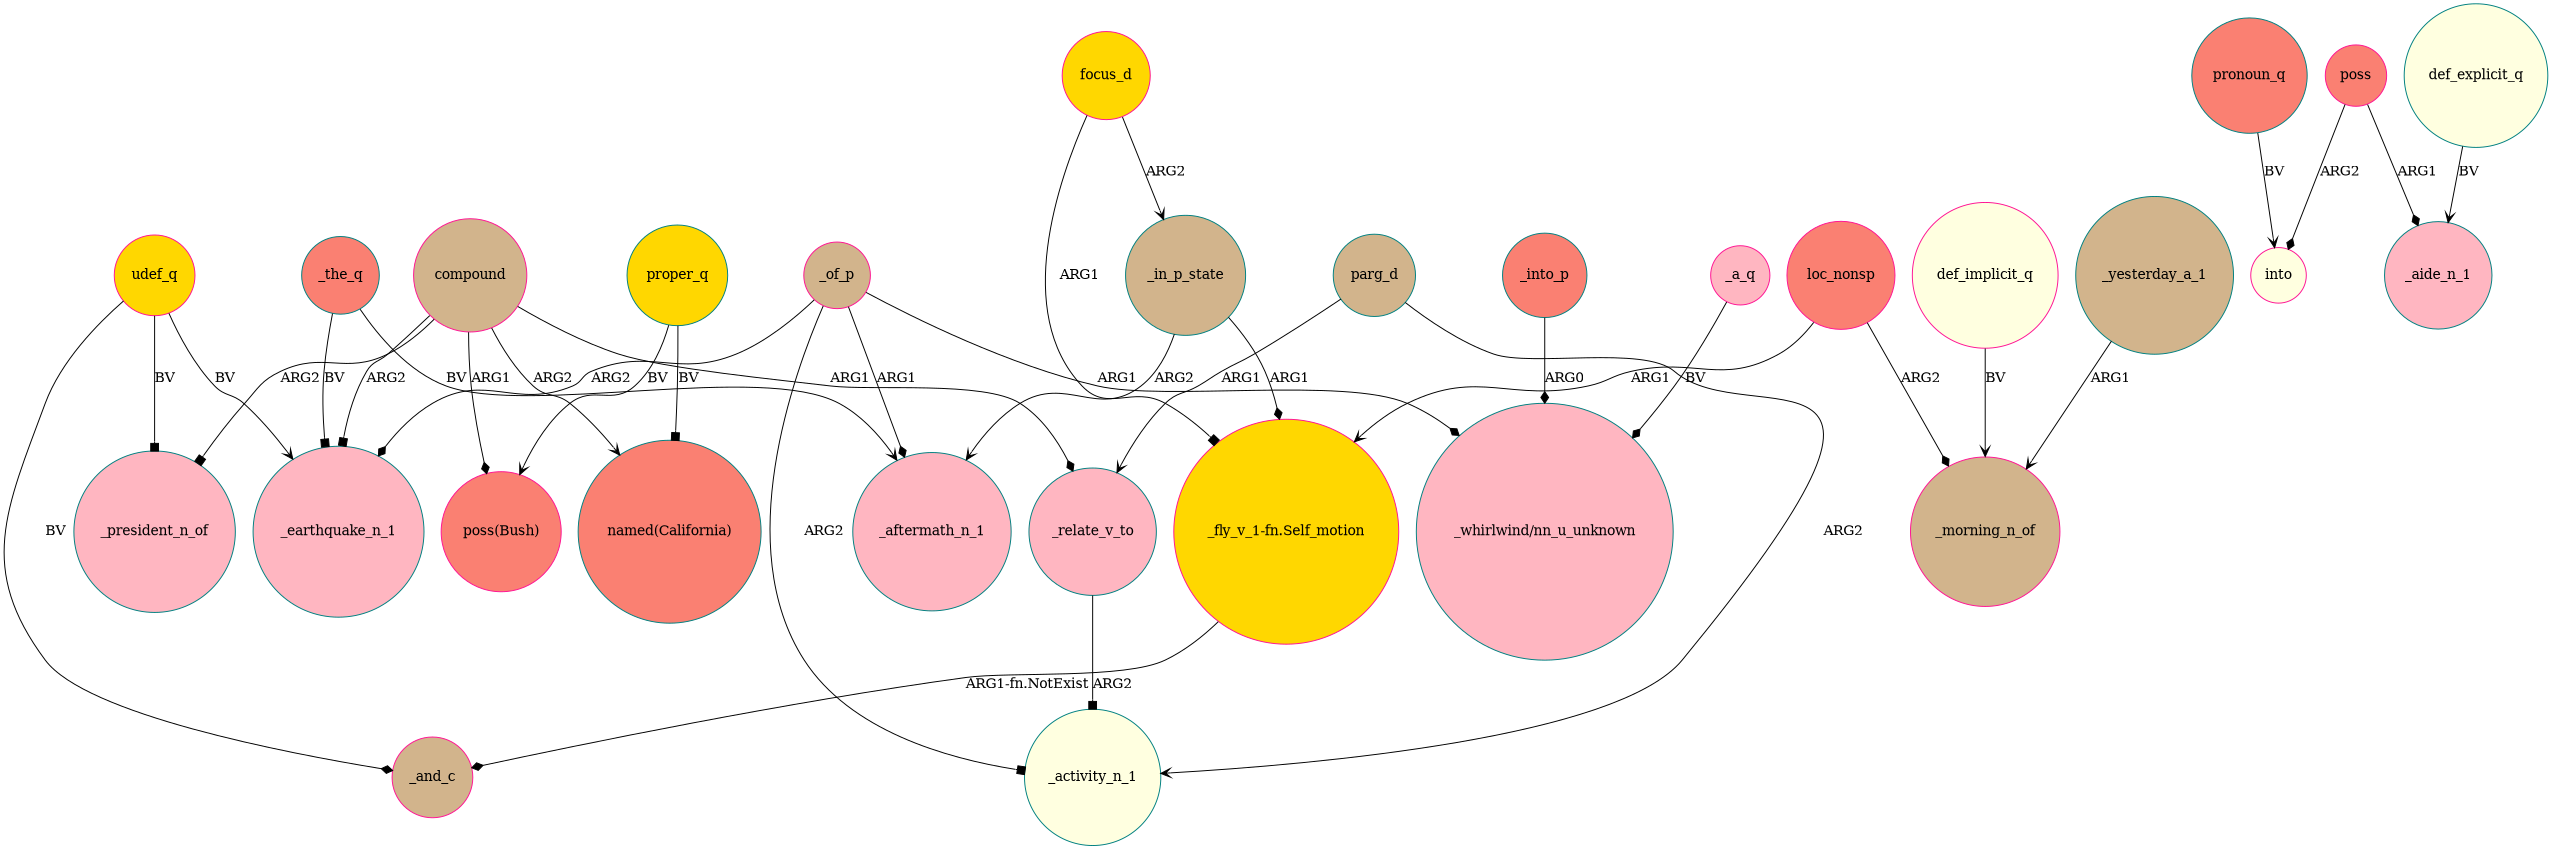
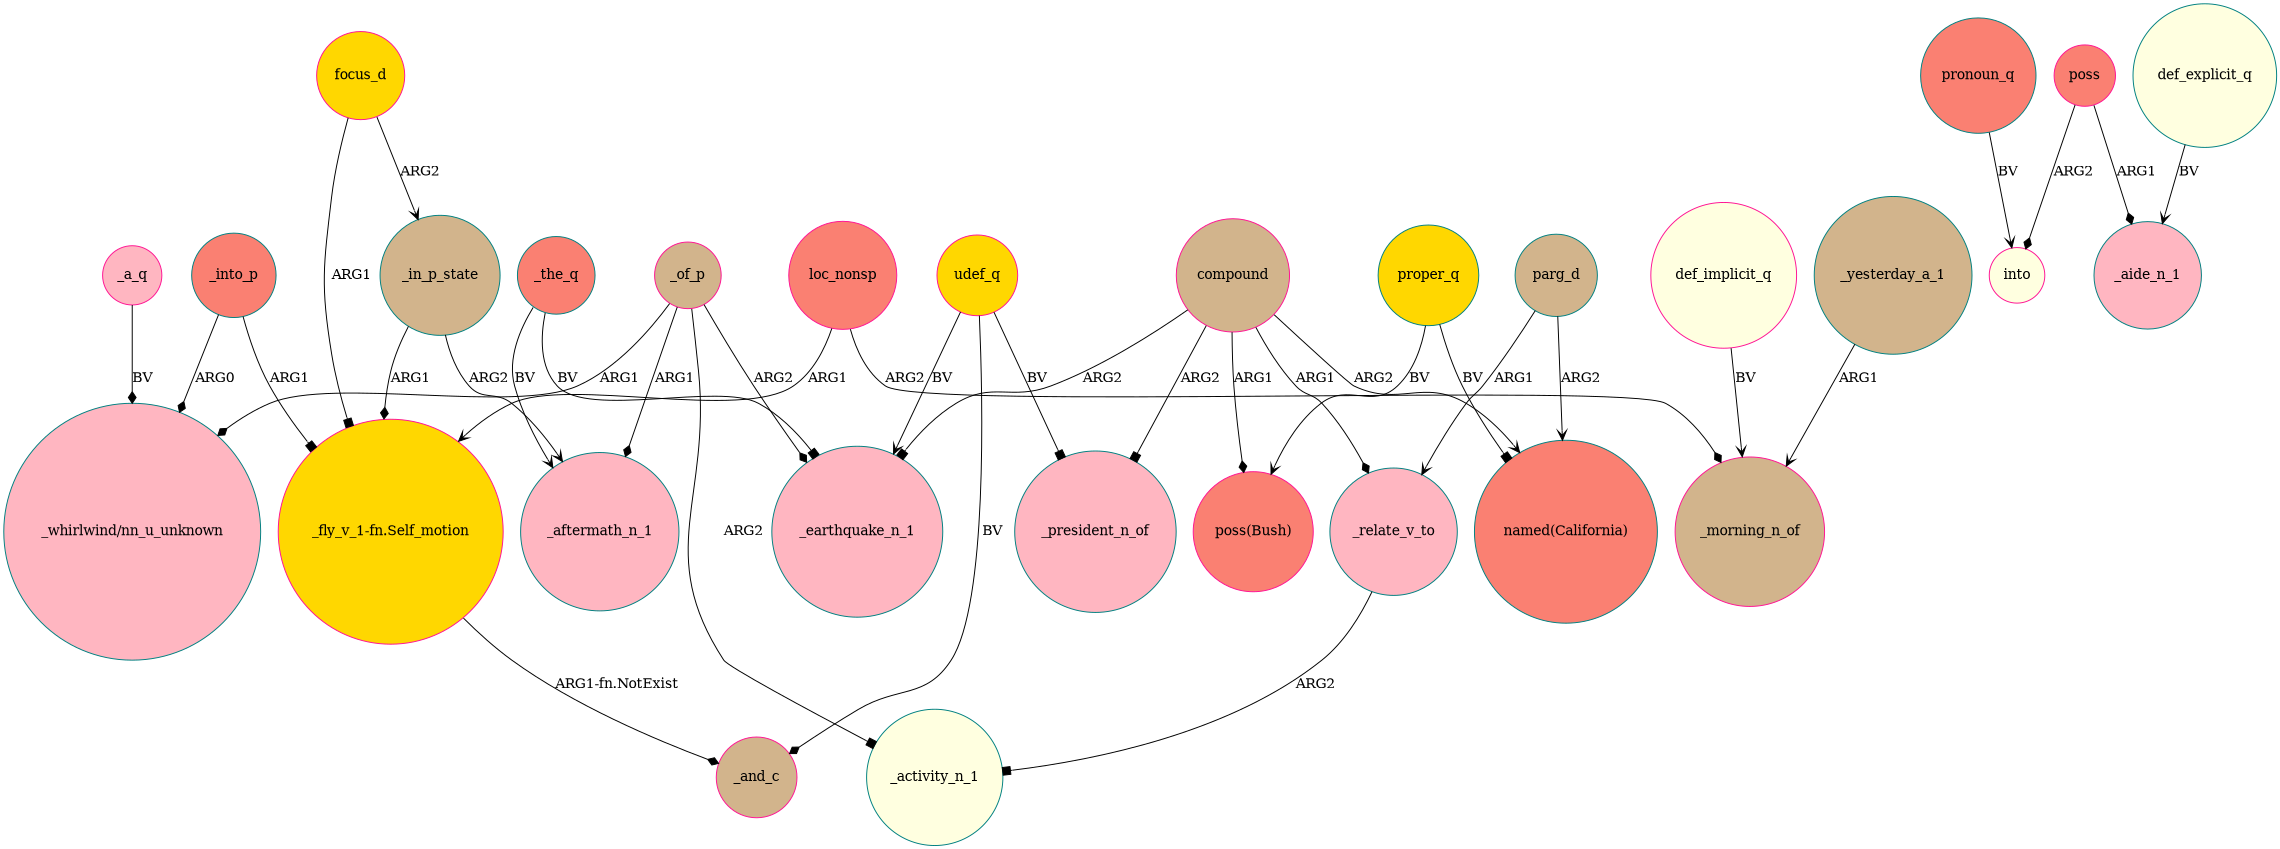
edge "_into_p" -> "_fly_v_1-fn.Self_motion": added, label "ARG1"
edge "parg_d" -> "_activity_n_1": now "parg_d" -> "named(California)"
